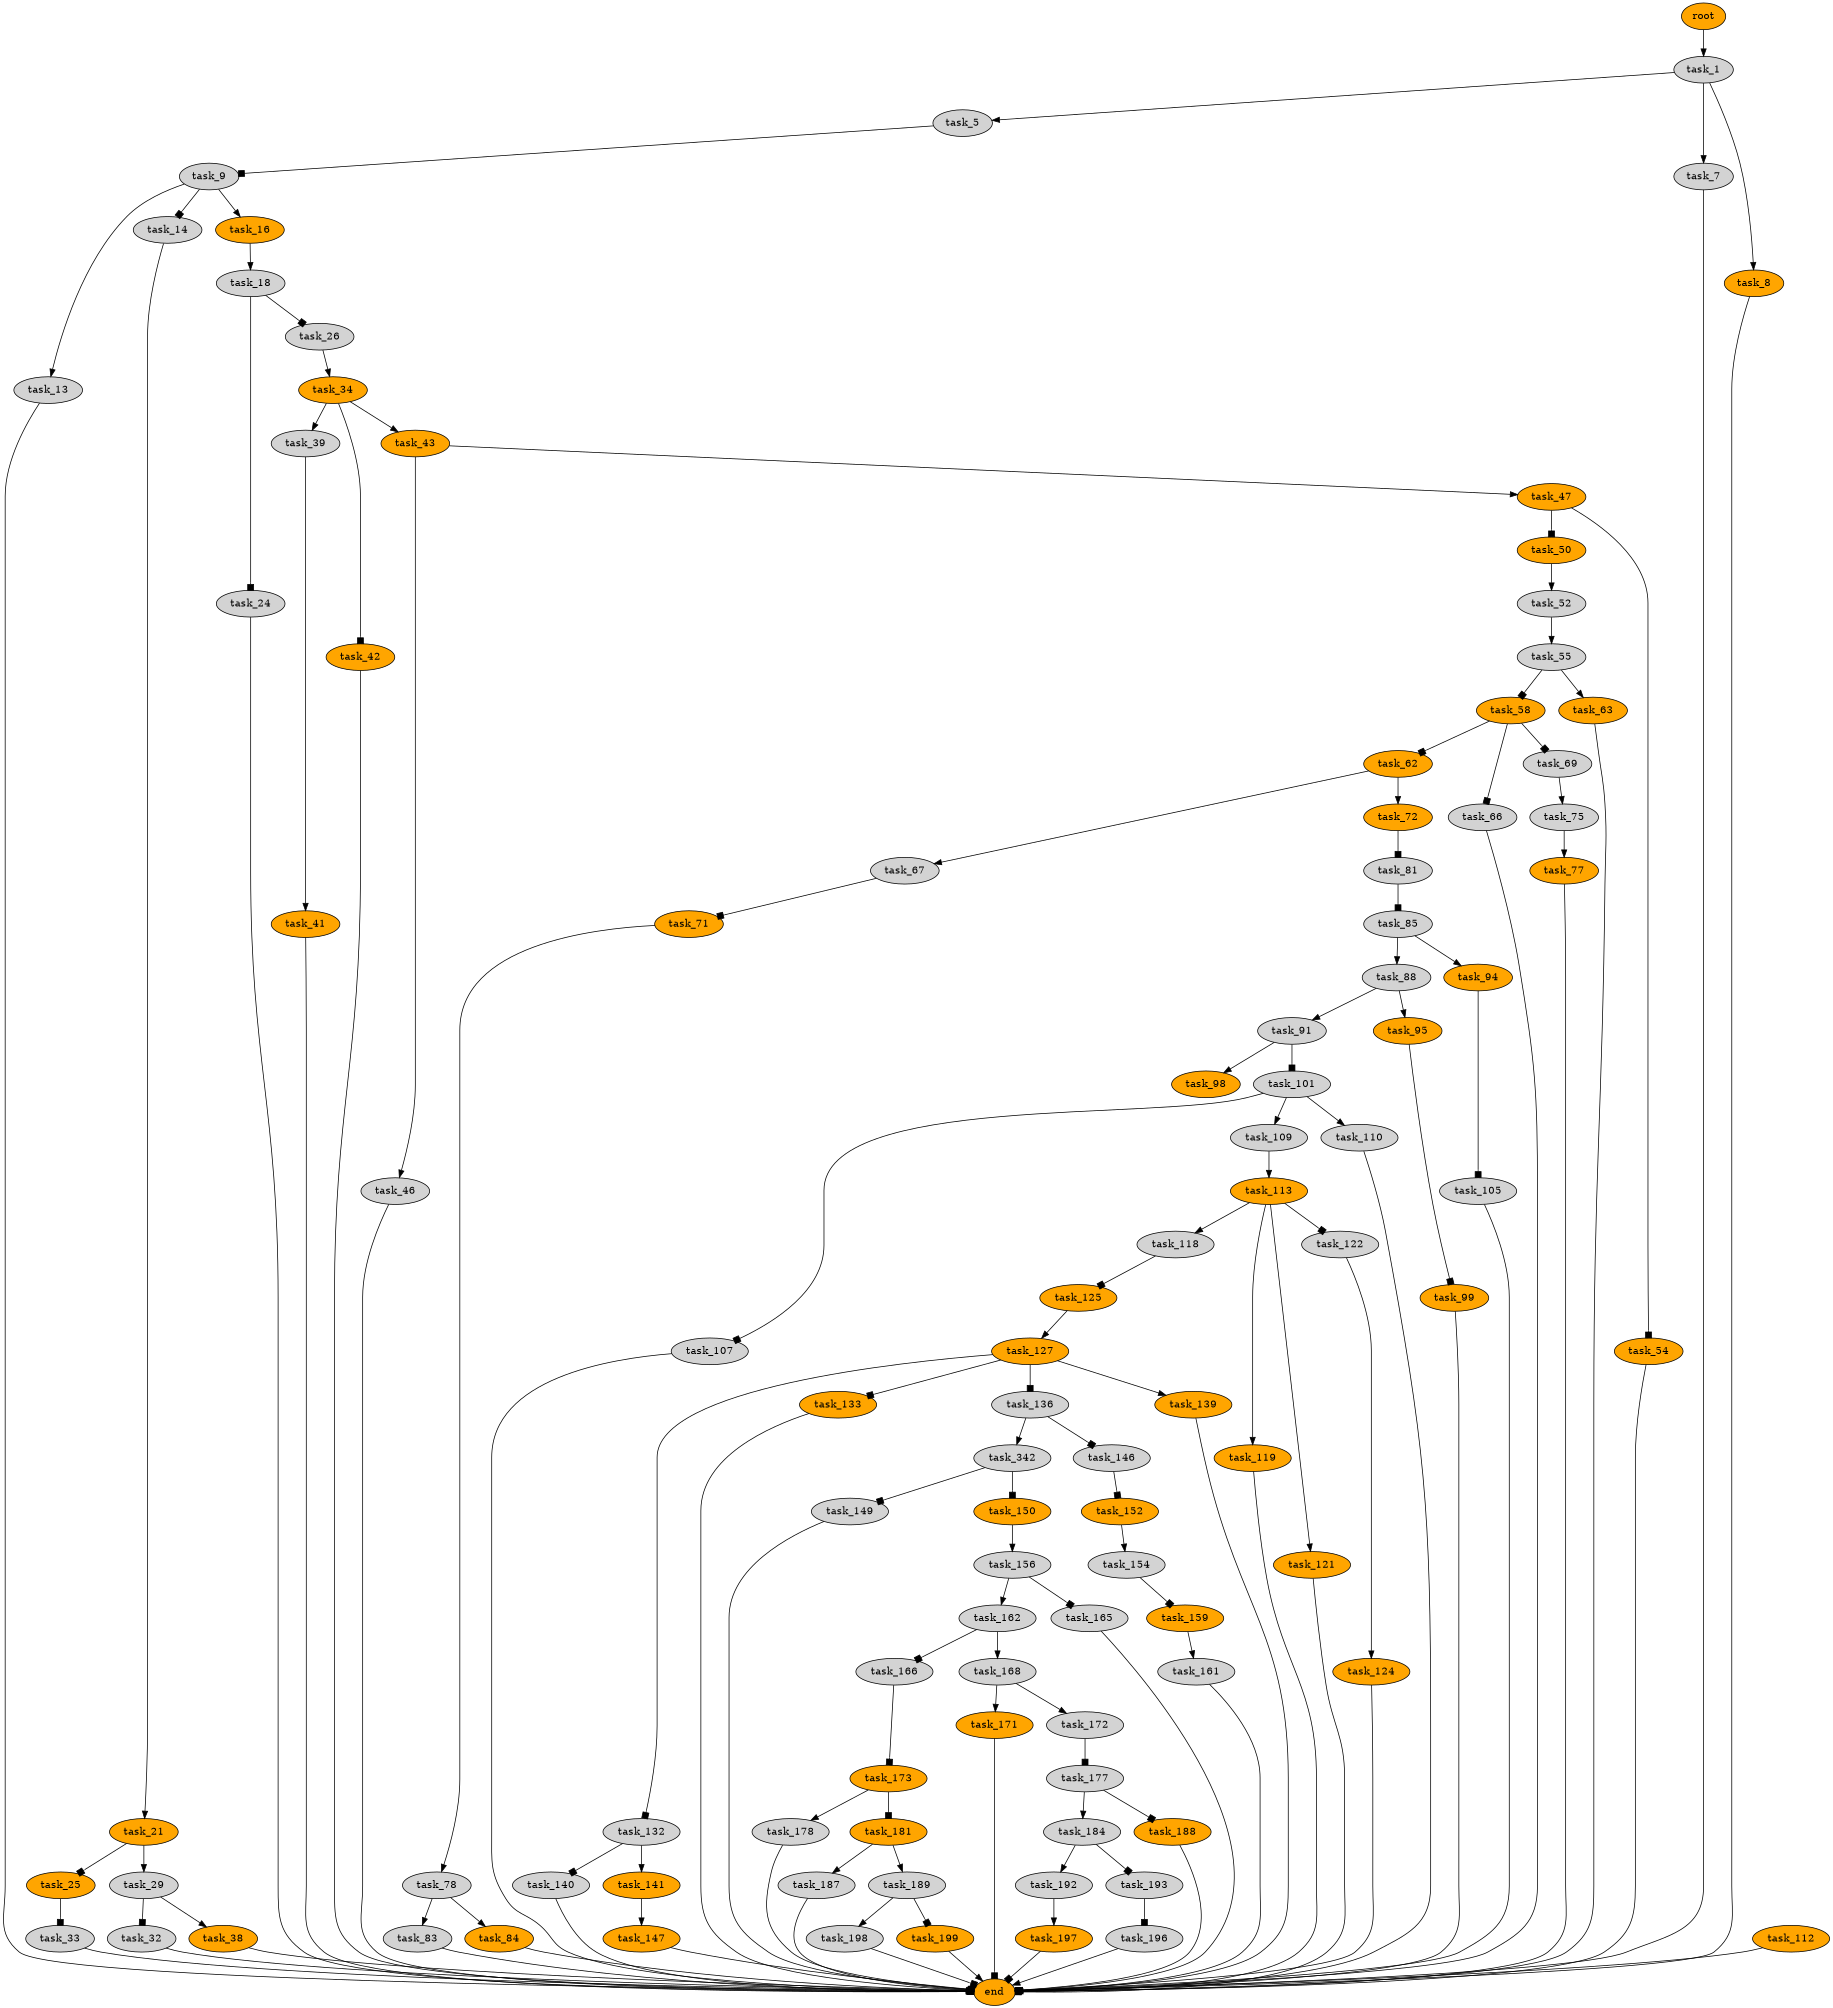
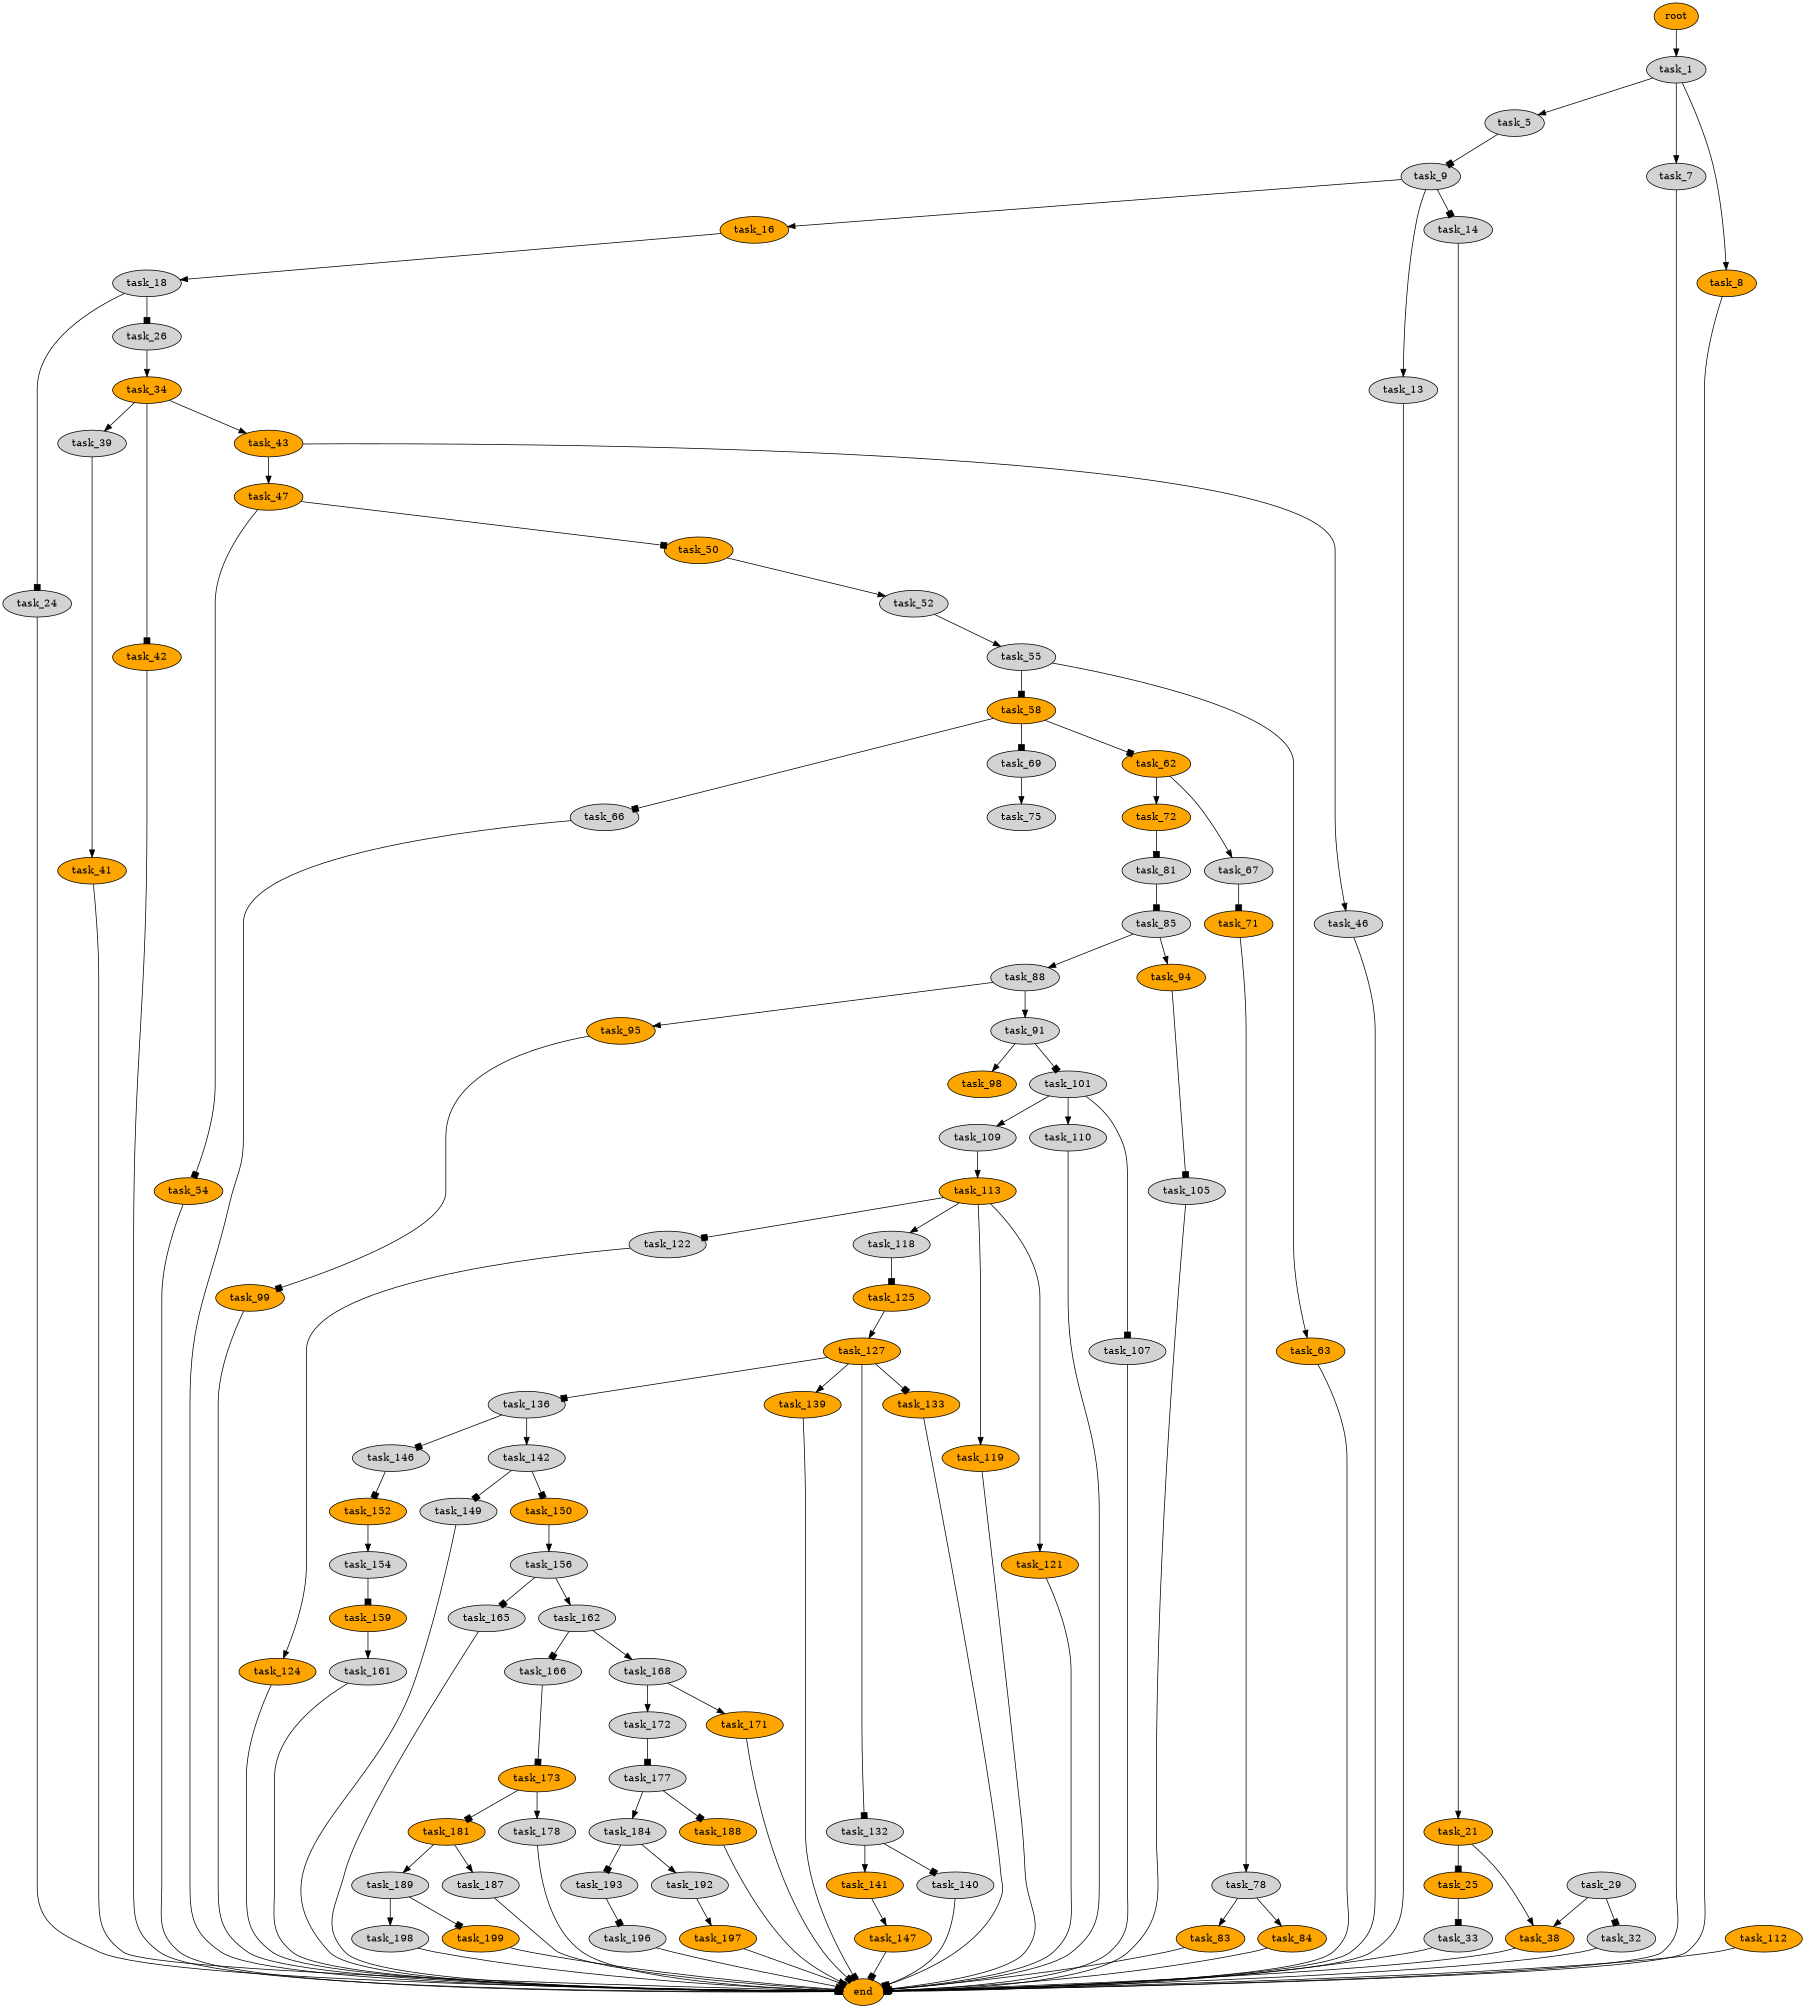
node "task_77": removed
node "task_342": label "task_342" -> "task_142"
edge "task_21" -> "task_29": now "task_21" -> "task_38"
node "task_83": fillcolor lightgrey -> orange
